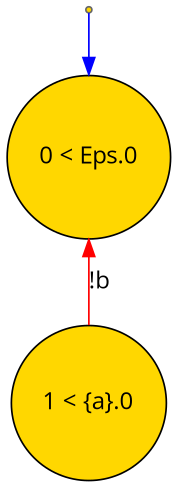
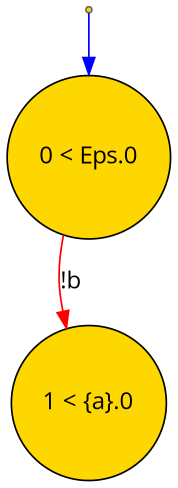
edge "1 < {a}.0" -> "0 < Eps.0": reversed
